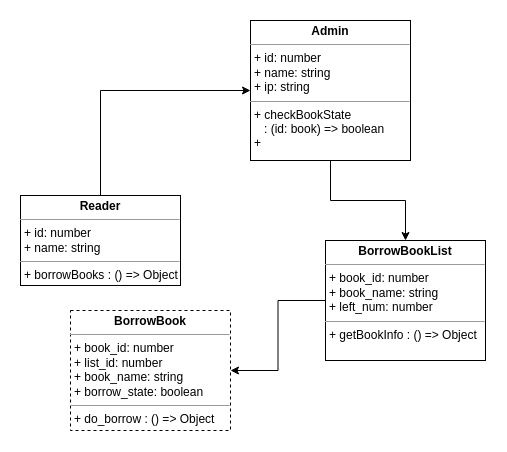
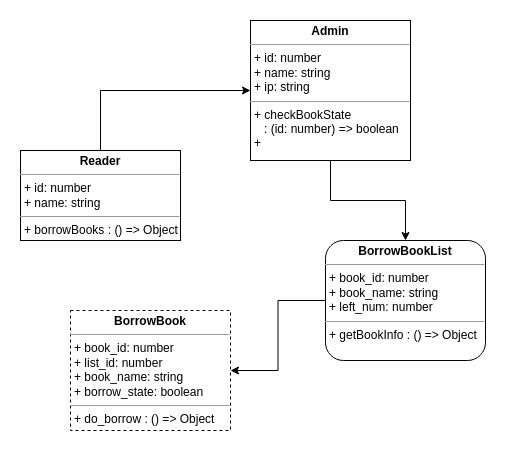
node "Admin + id: number + name: string + ip: string + checkBookState : (id: book) => boolean +": label "Admin + id: number + name: string + ip: string + checkBookState : (id: book) => boolean +" -> "Admin + id: number + name: string + ip: string + checkBookState : (id: number) => boolean +"
node "Reader + id: number + name: string + borrowBooks : () => Object": moved (101, 241) -> (101, 196)
node "BorrowBookList + book_id: number + book_name: string + left_num: number + getBookInfo : () => Object": shape rectangle -> rounded rectangle
